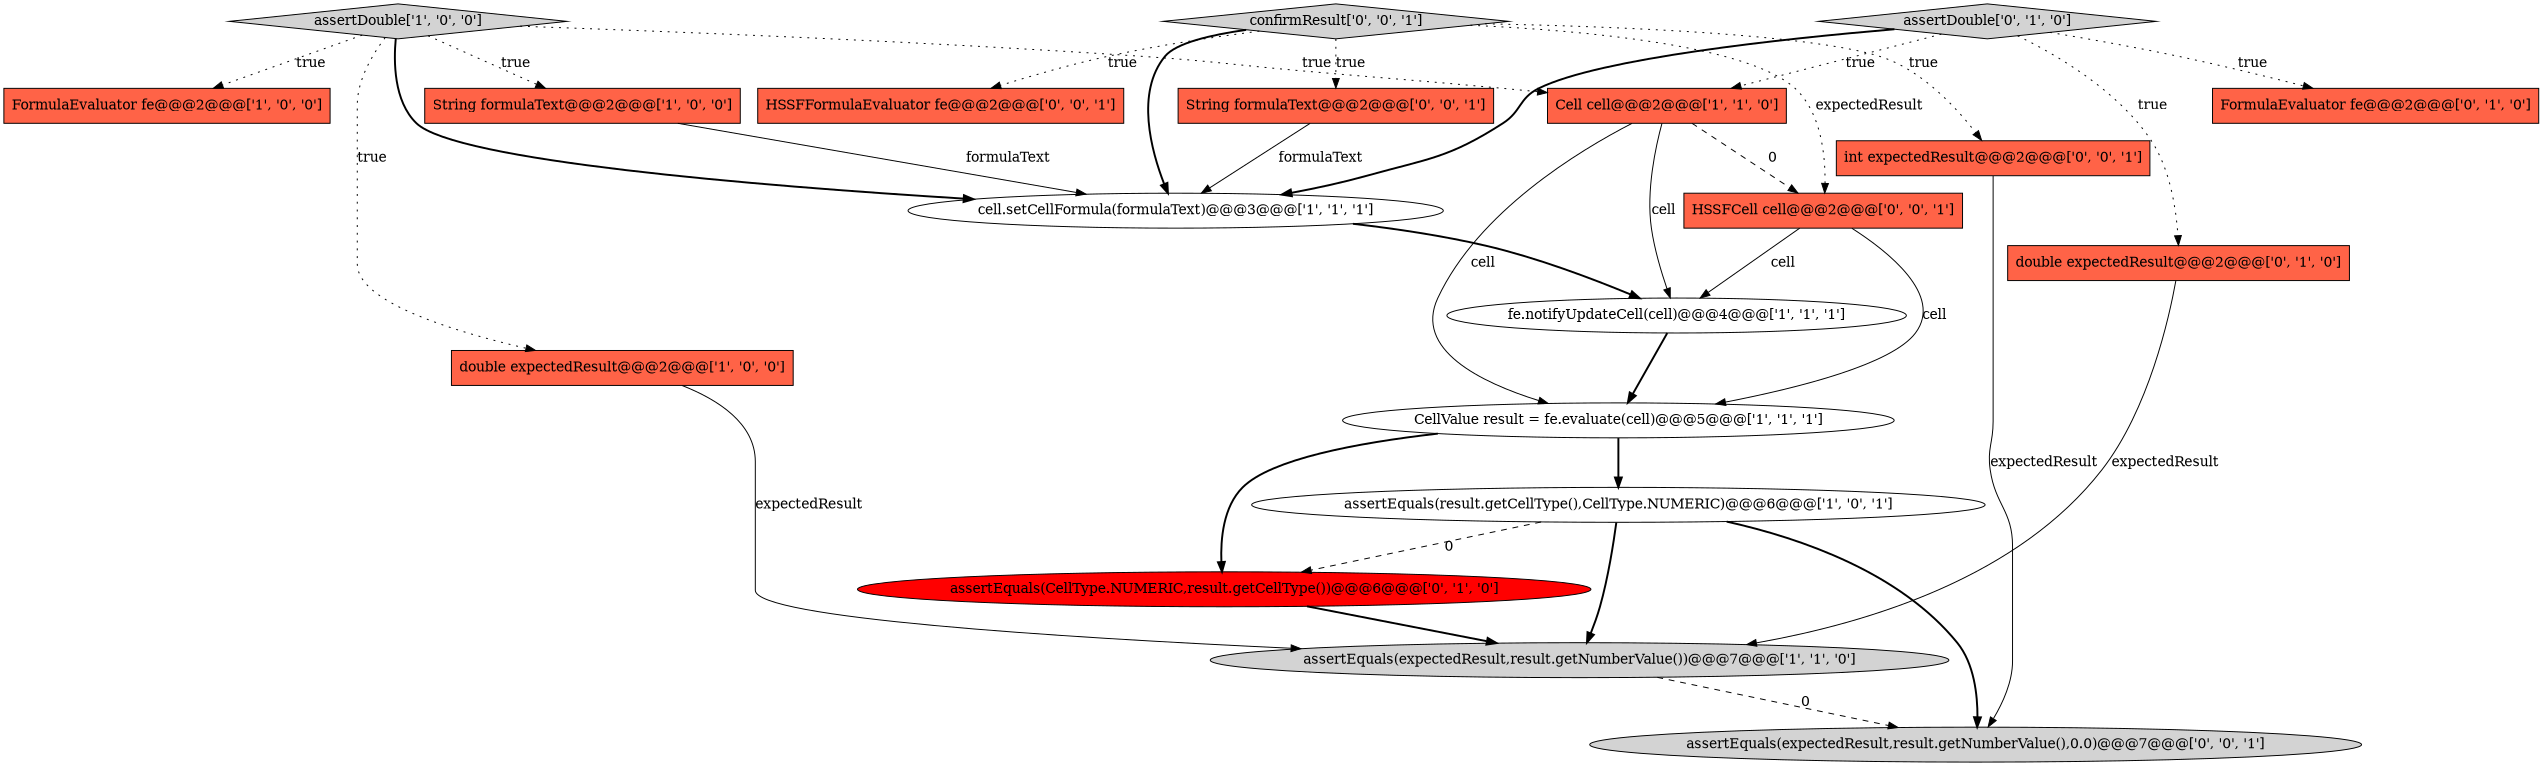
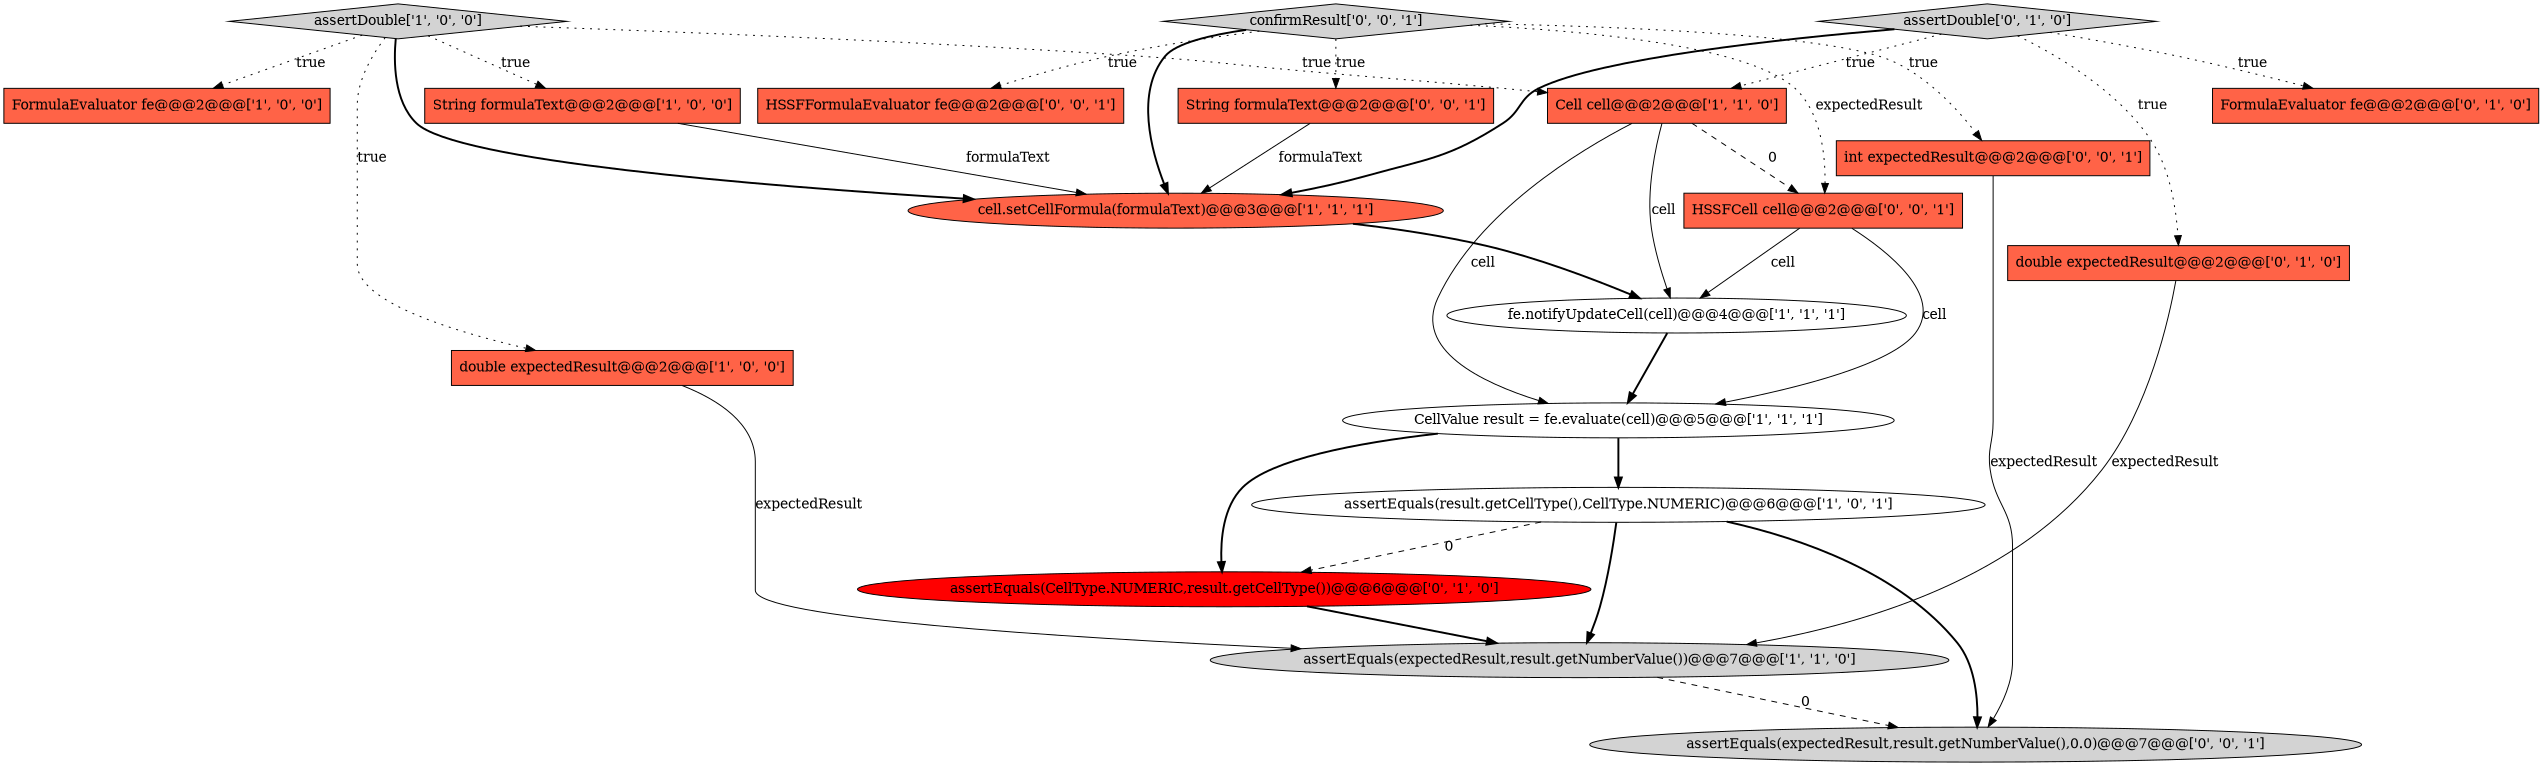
node "cell.setCellFormula(formulaText)@@@3@@@['1', '1', '1']": fillcolor white -> tomato
